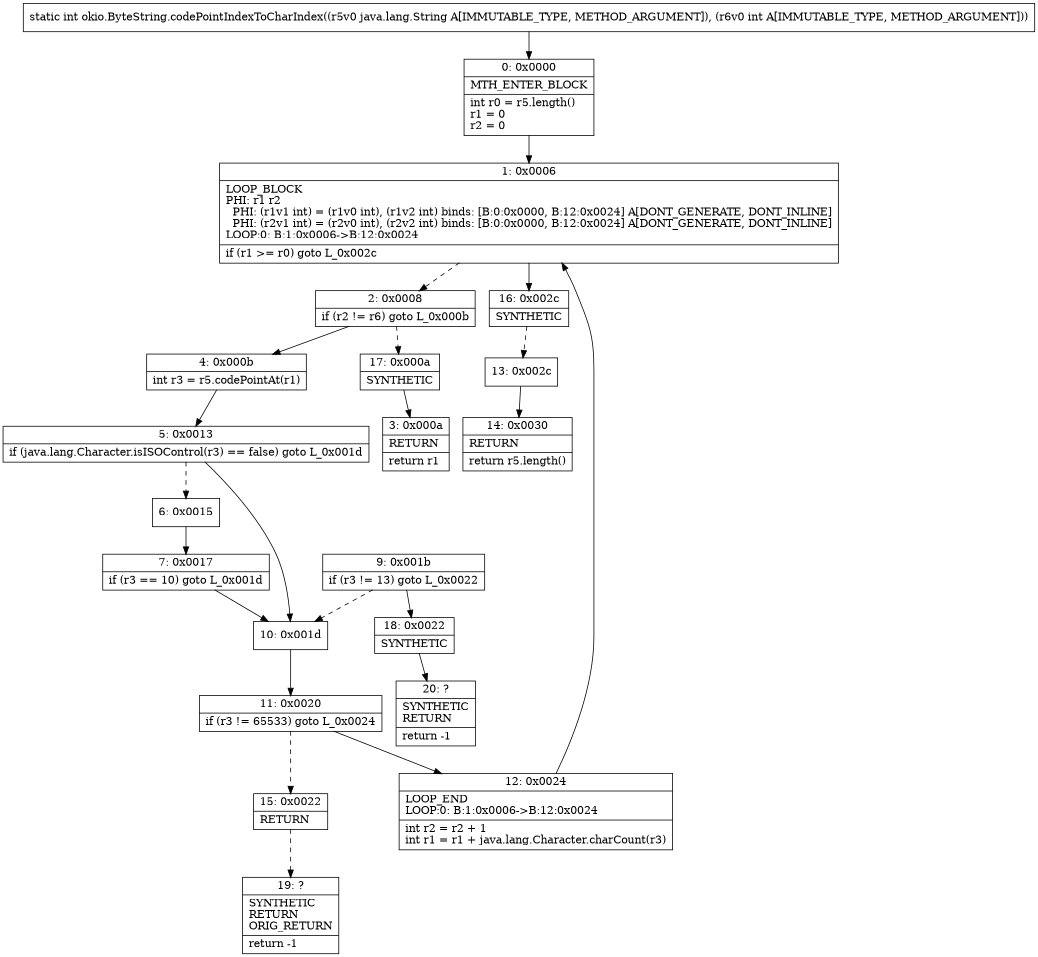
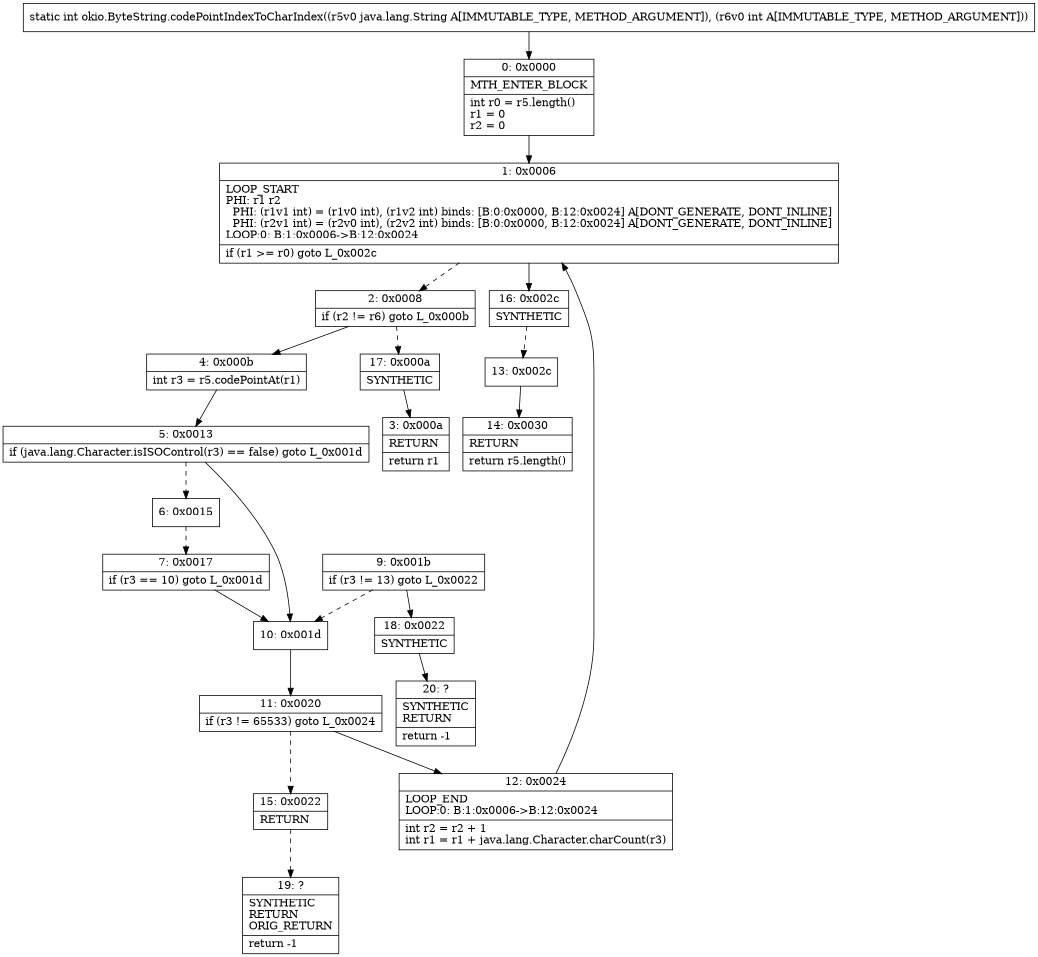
node "1: 0x0006": text "LOOP_BLOCK" -> "LOOP_START"
edge "6: 0x0015" -> "7: 0x0017": style solid -> dashed
